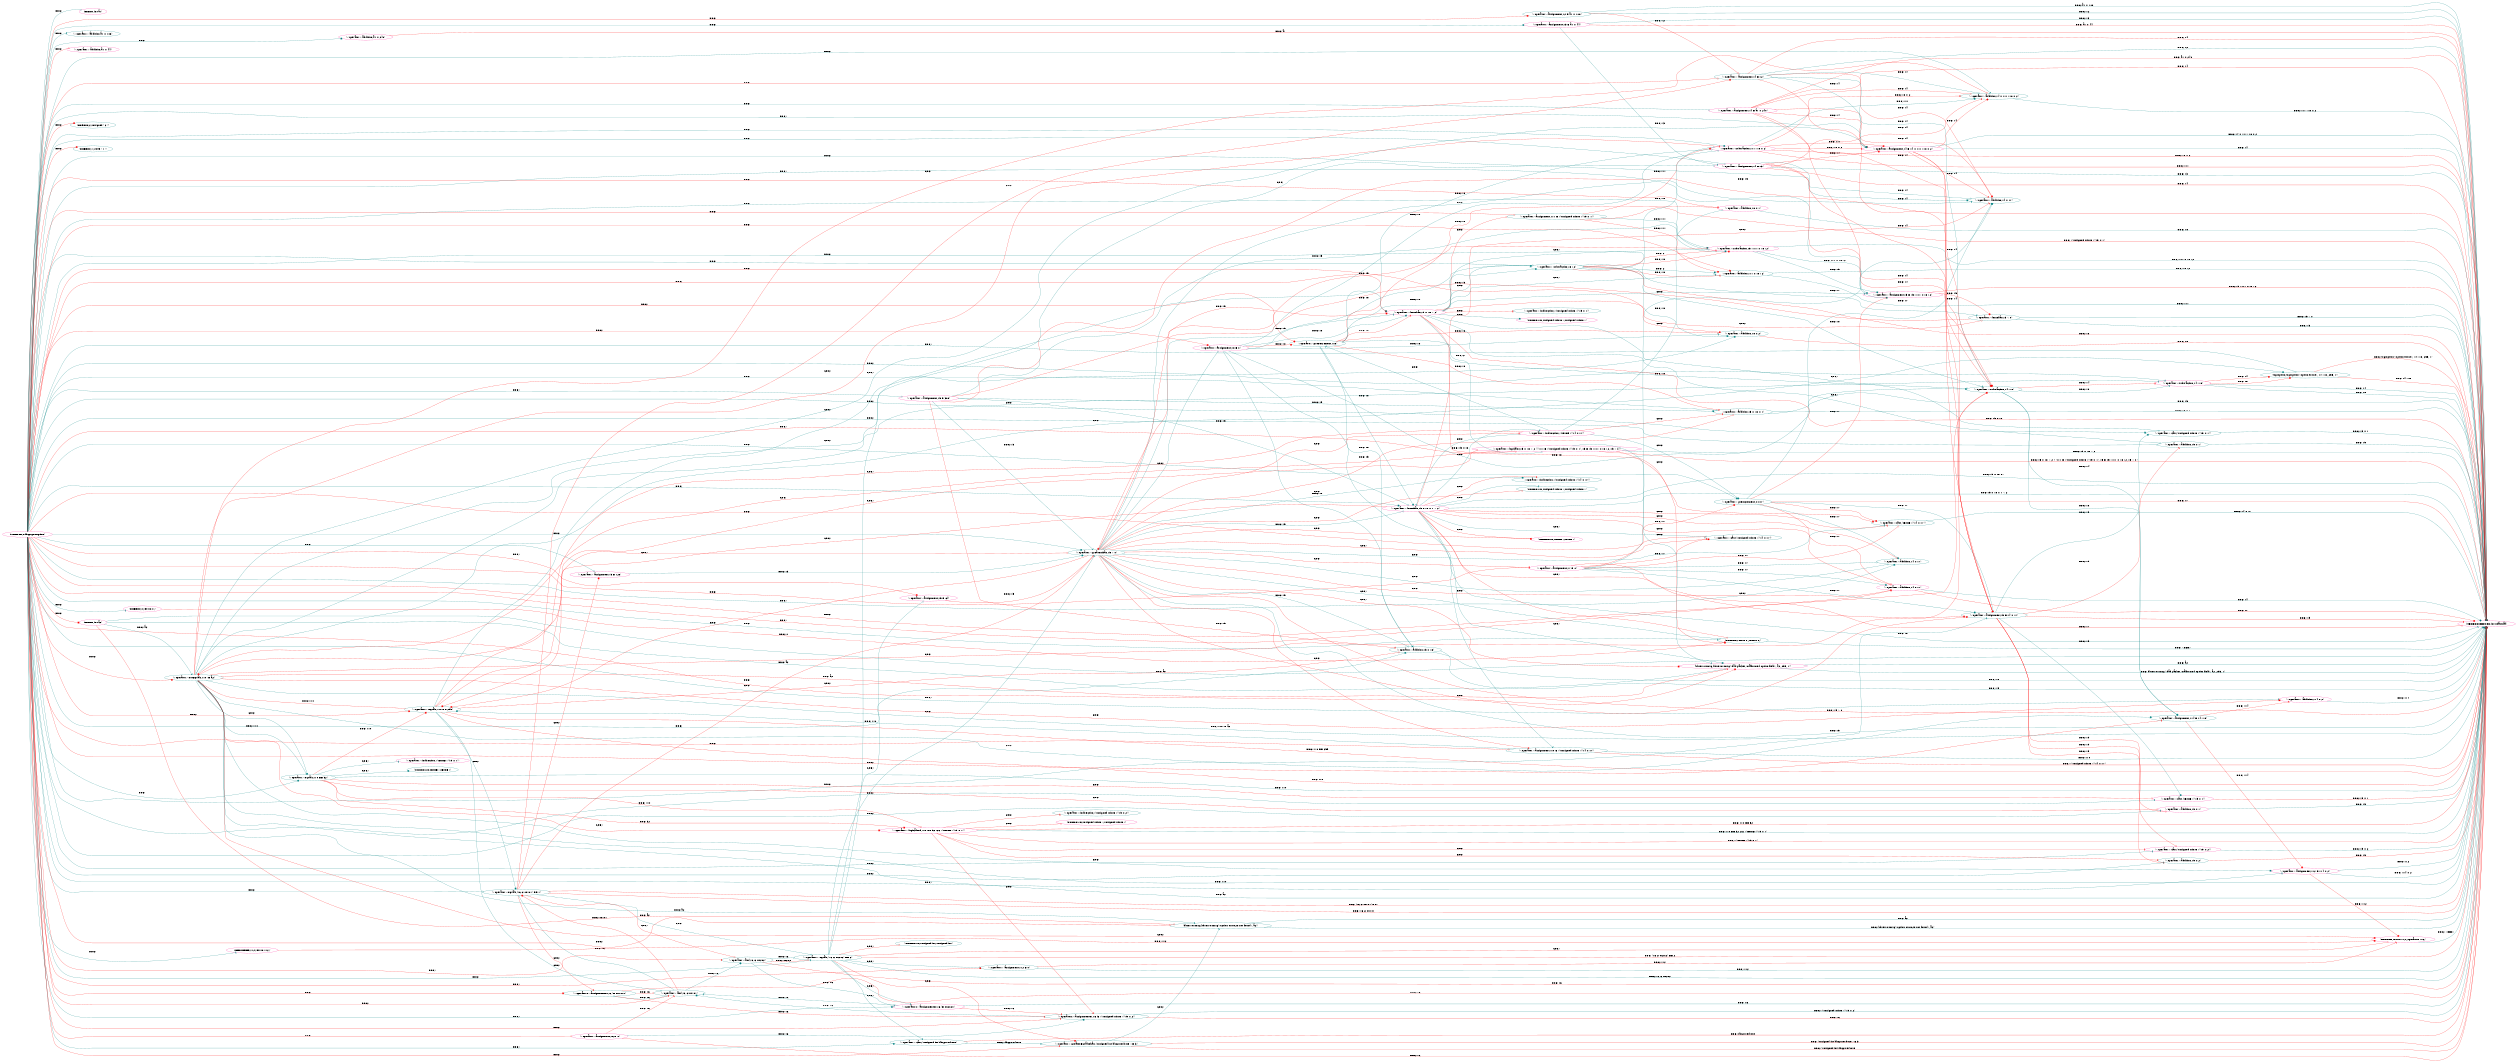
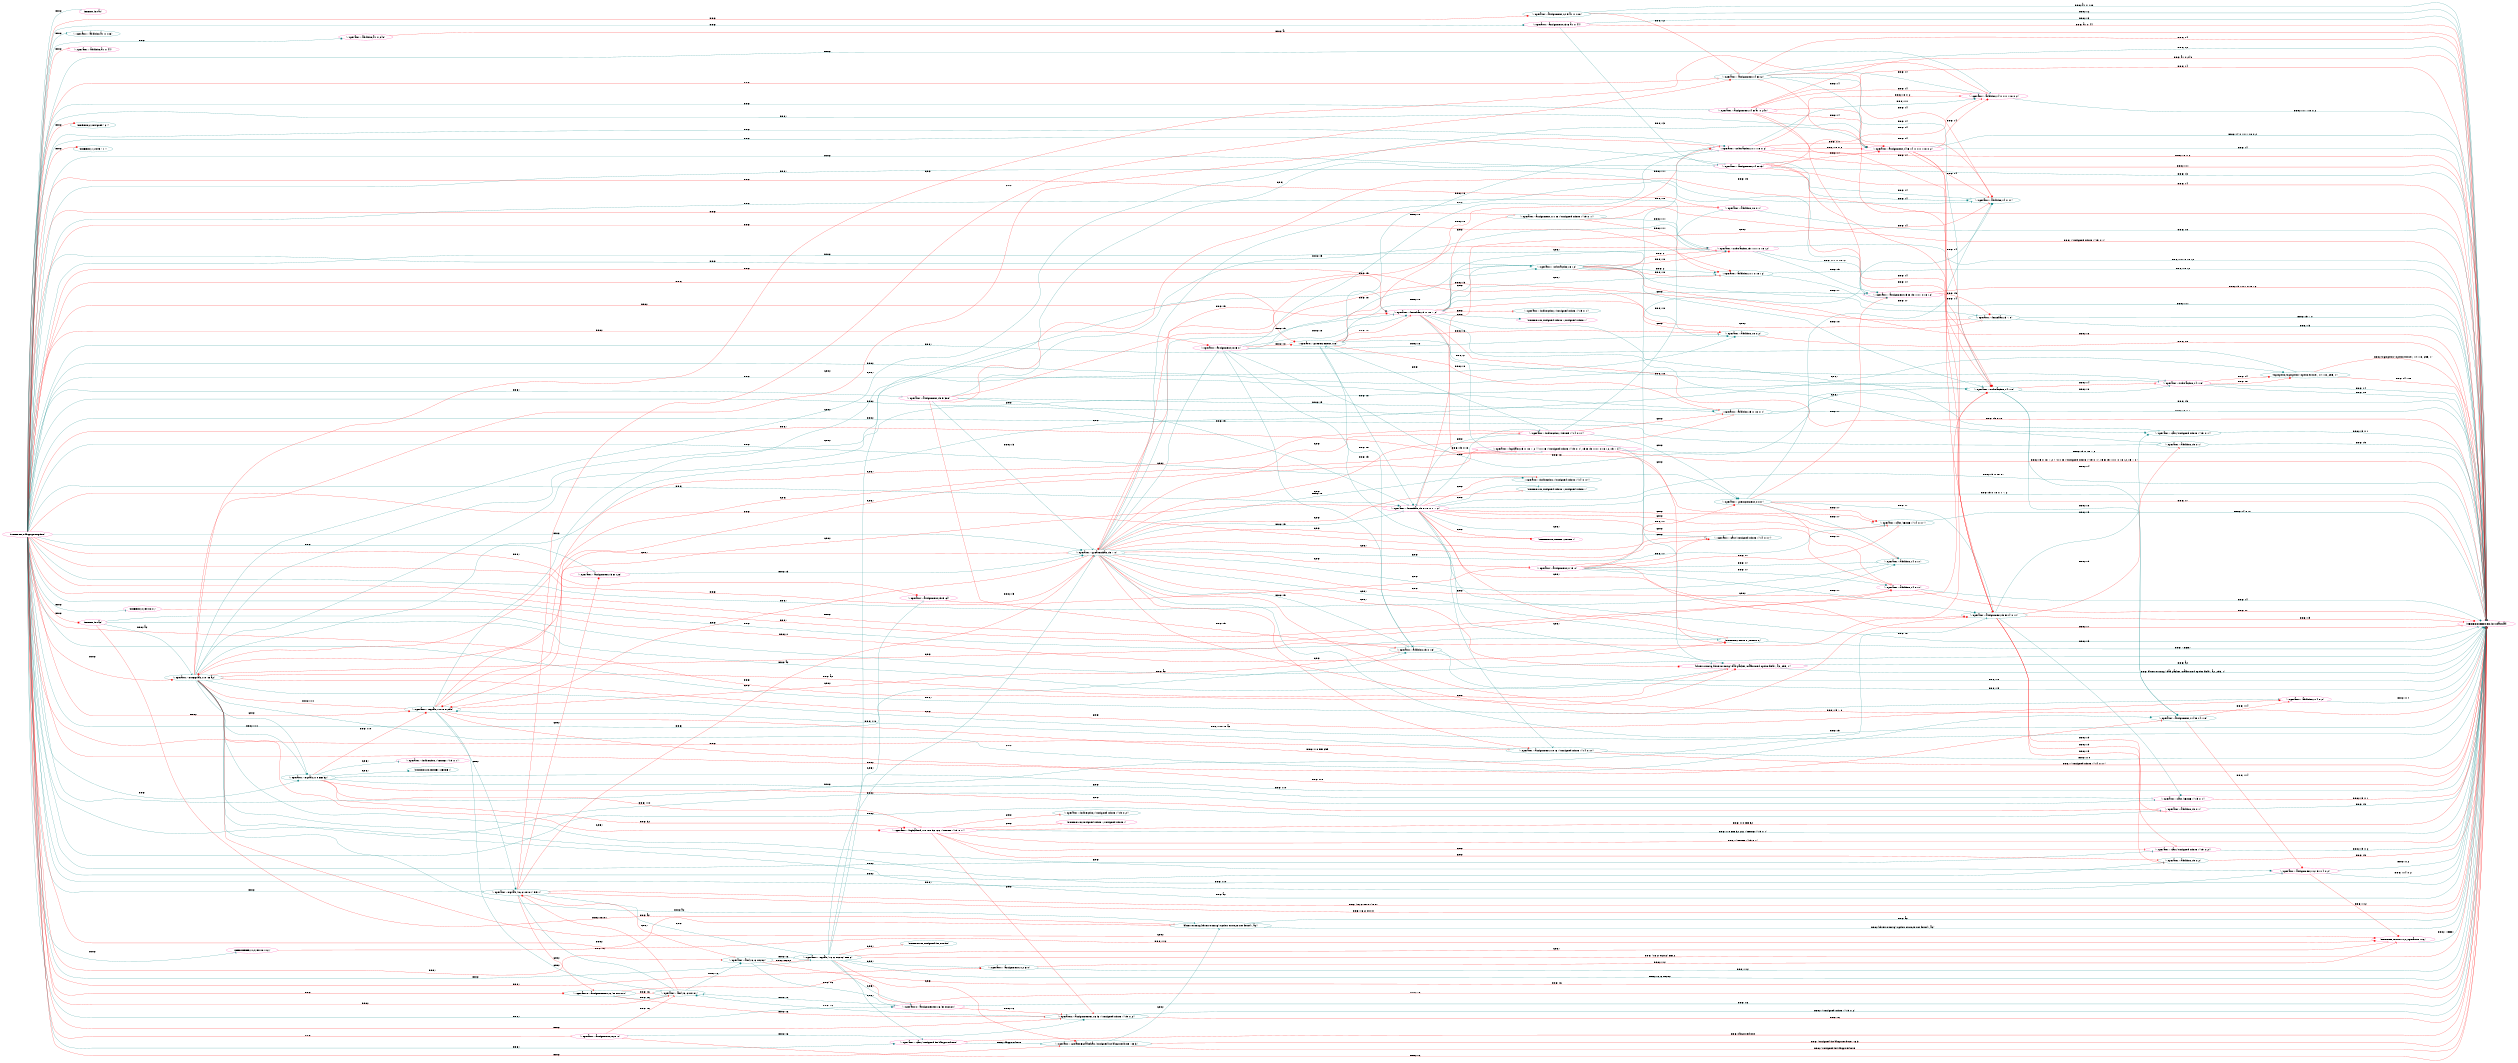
node "(<operator>.addition,v4 + v11 - v8 + 2)": color teal -> deeppink
edge "(<operator>.equals,v10 == 52)" -> "(<operator>.cast,(_BYTE *)(v9 + 1))": color red -> teal
node "(UNKNOWN,unsigned int,unsigned int)": label "(UNKNOWN,unsigned int,unsigned int)" -> "(UNKNOWN,unsigned int,not int)"
node "(<operator>.cast,(unsigned int)dhcp_verbose)": color teal -> deeppink
